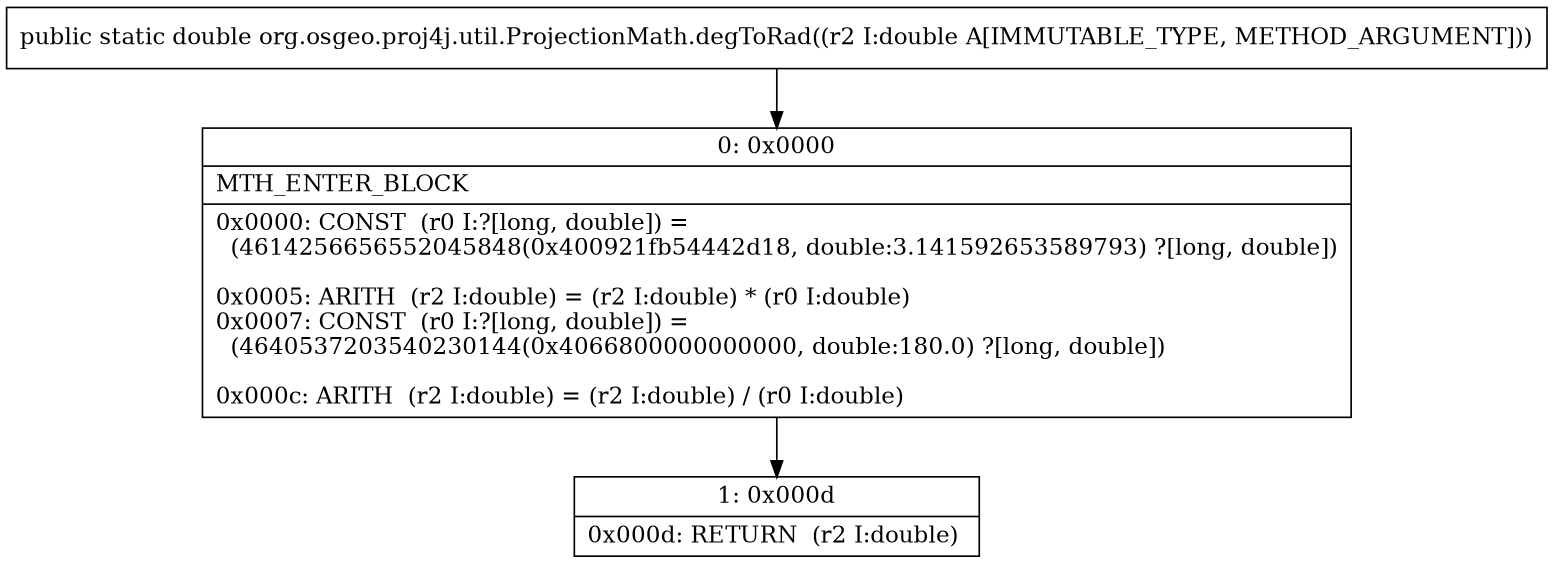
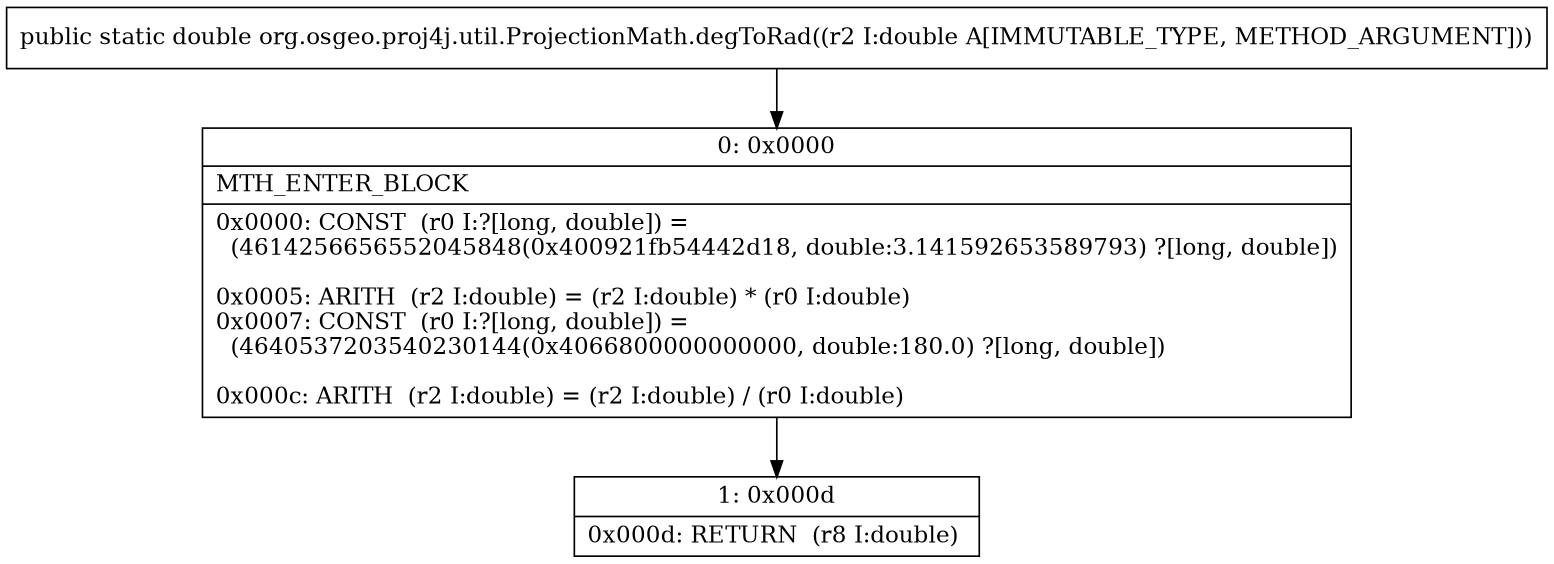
node "1: 0x000d": text "0x000d: RETURN  (r2 I:double)" -> "0x000d: RETURN  (r8 I:double)"
